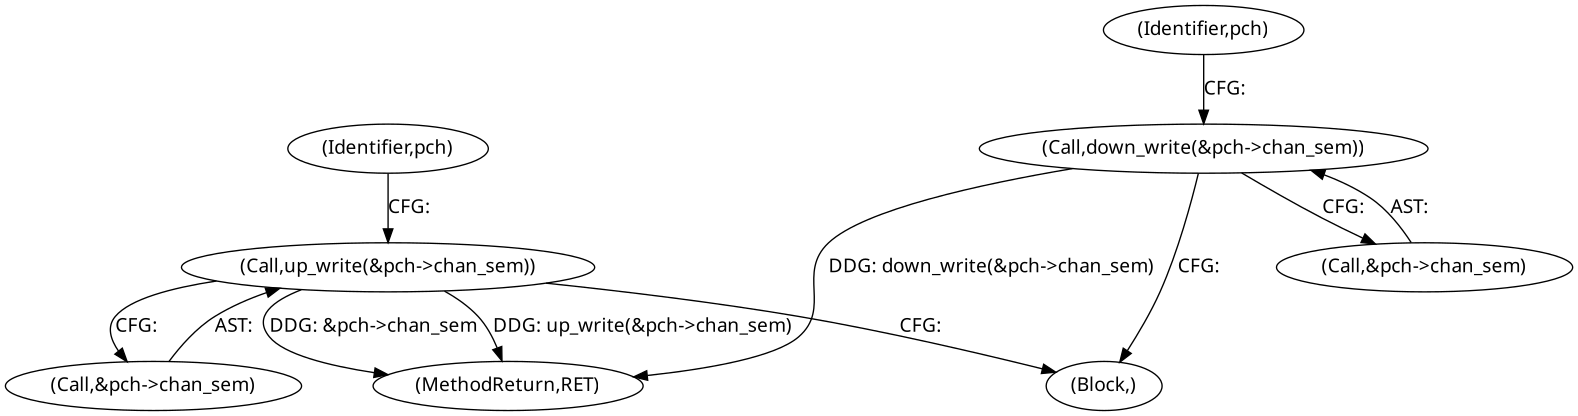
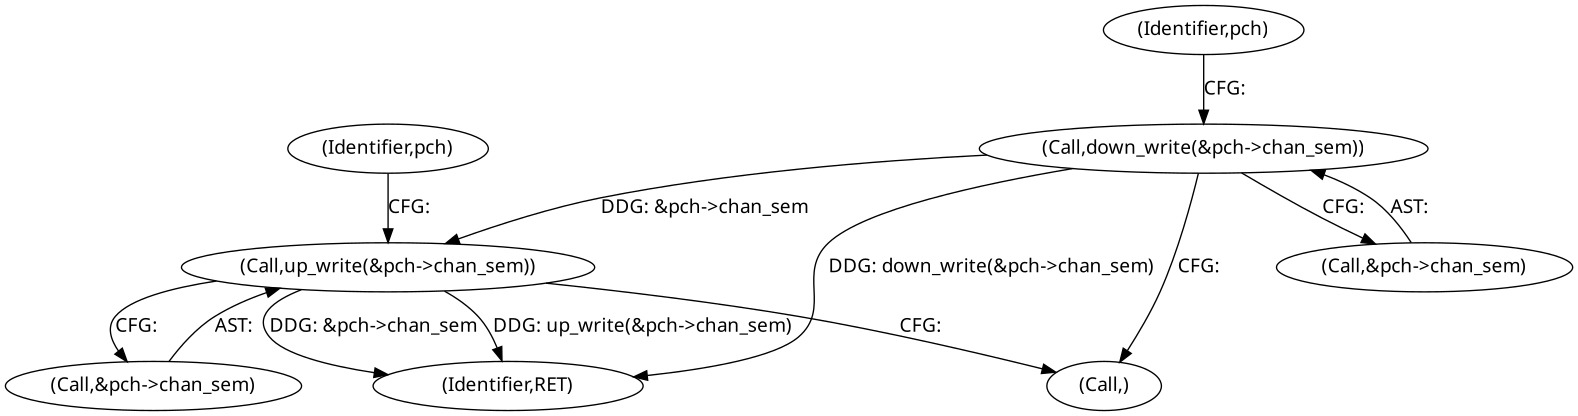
edge "(Call,down_write(&pch->chan_sem))" -> "(Call,up_write(&pch->chan_sem))": added, label "DDG: &pch->chan_sem"
node "(MethodReturn,RET)": label "(MethodReturn,RET)" -> "(Identifier,RET)"
node "(Block,)": label "(Block,)" -> "(Call,)"
